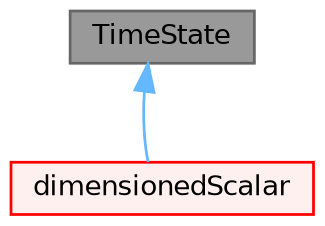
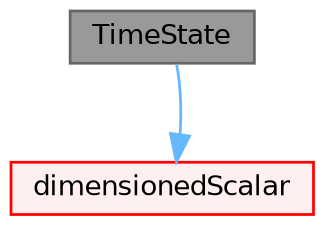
edge "dimensionedScalar" -> "TimeState": reversed
